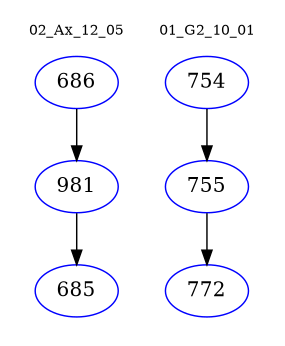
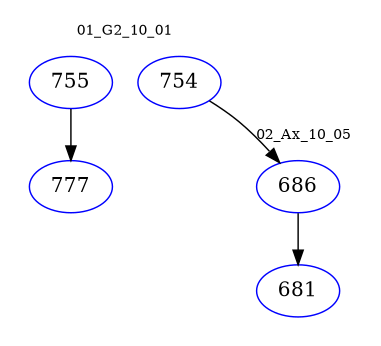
cluster "02_Ax_12_05": label "02_Ax_12_05" -> "02_Ax_10_05"
edge "754" -> "755": now "754" -> "686"
node "981": label "981" -> "681"
node "685": removed
node "772": label "772" -> "777"
